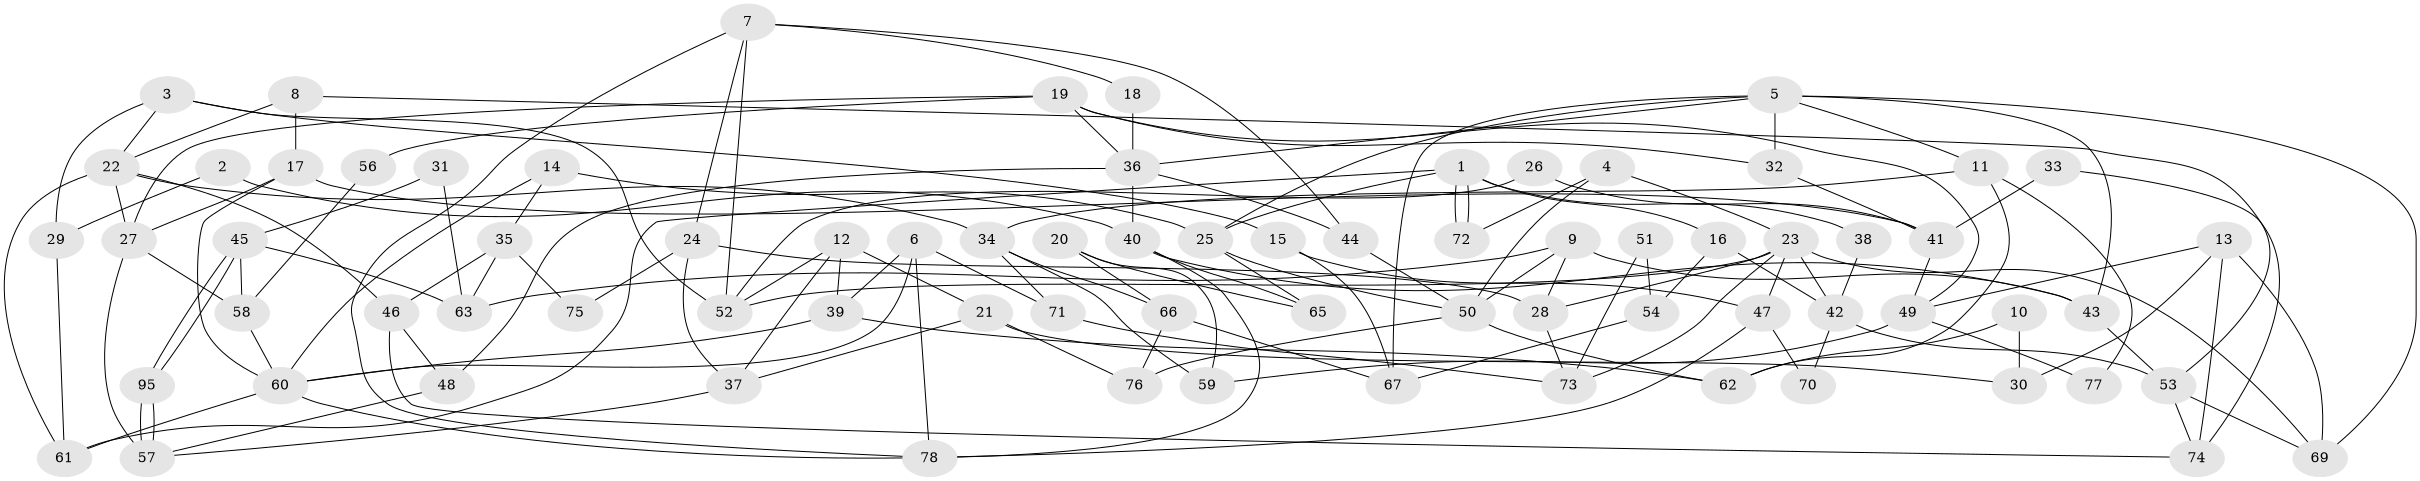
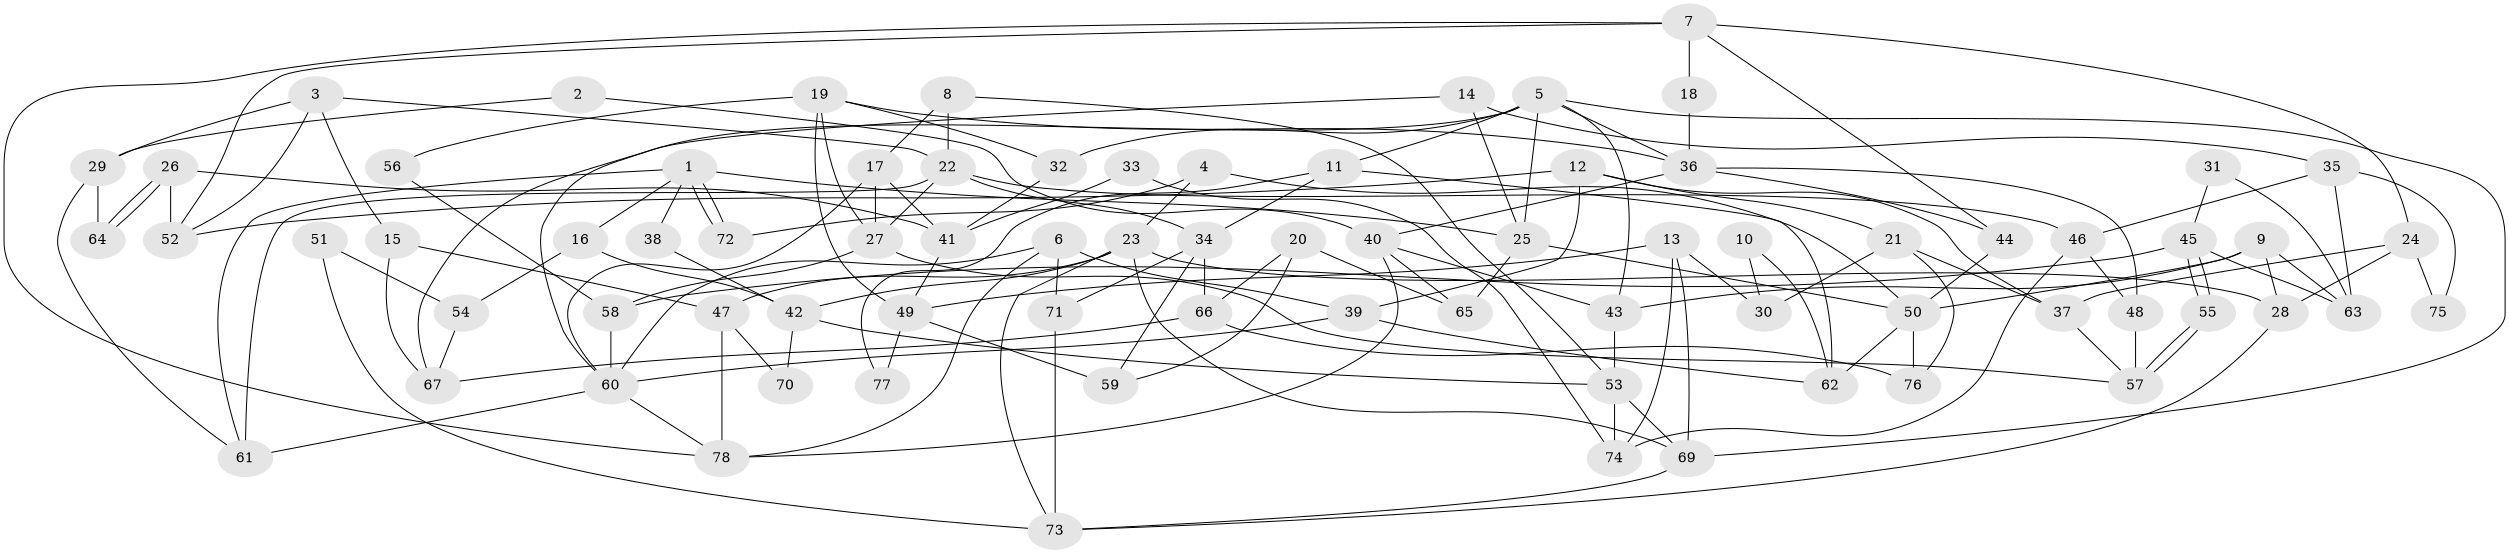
node "64": added
edge "23" -- "52": removed
node "95": label "95" -> "55"
edge "69" -- "73": added
